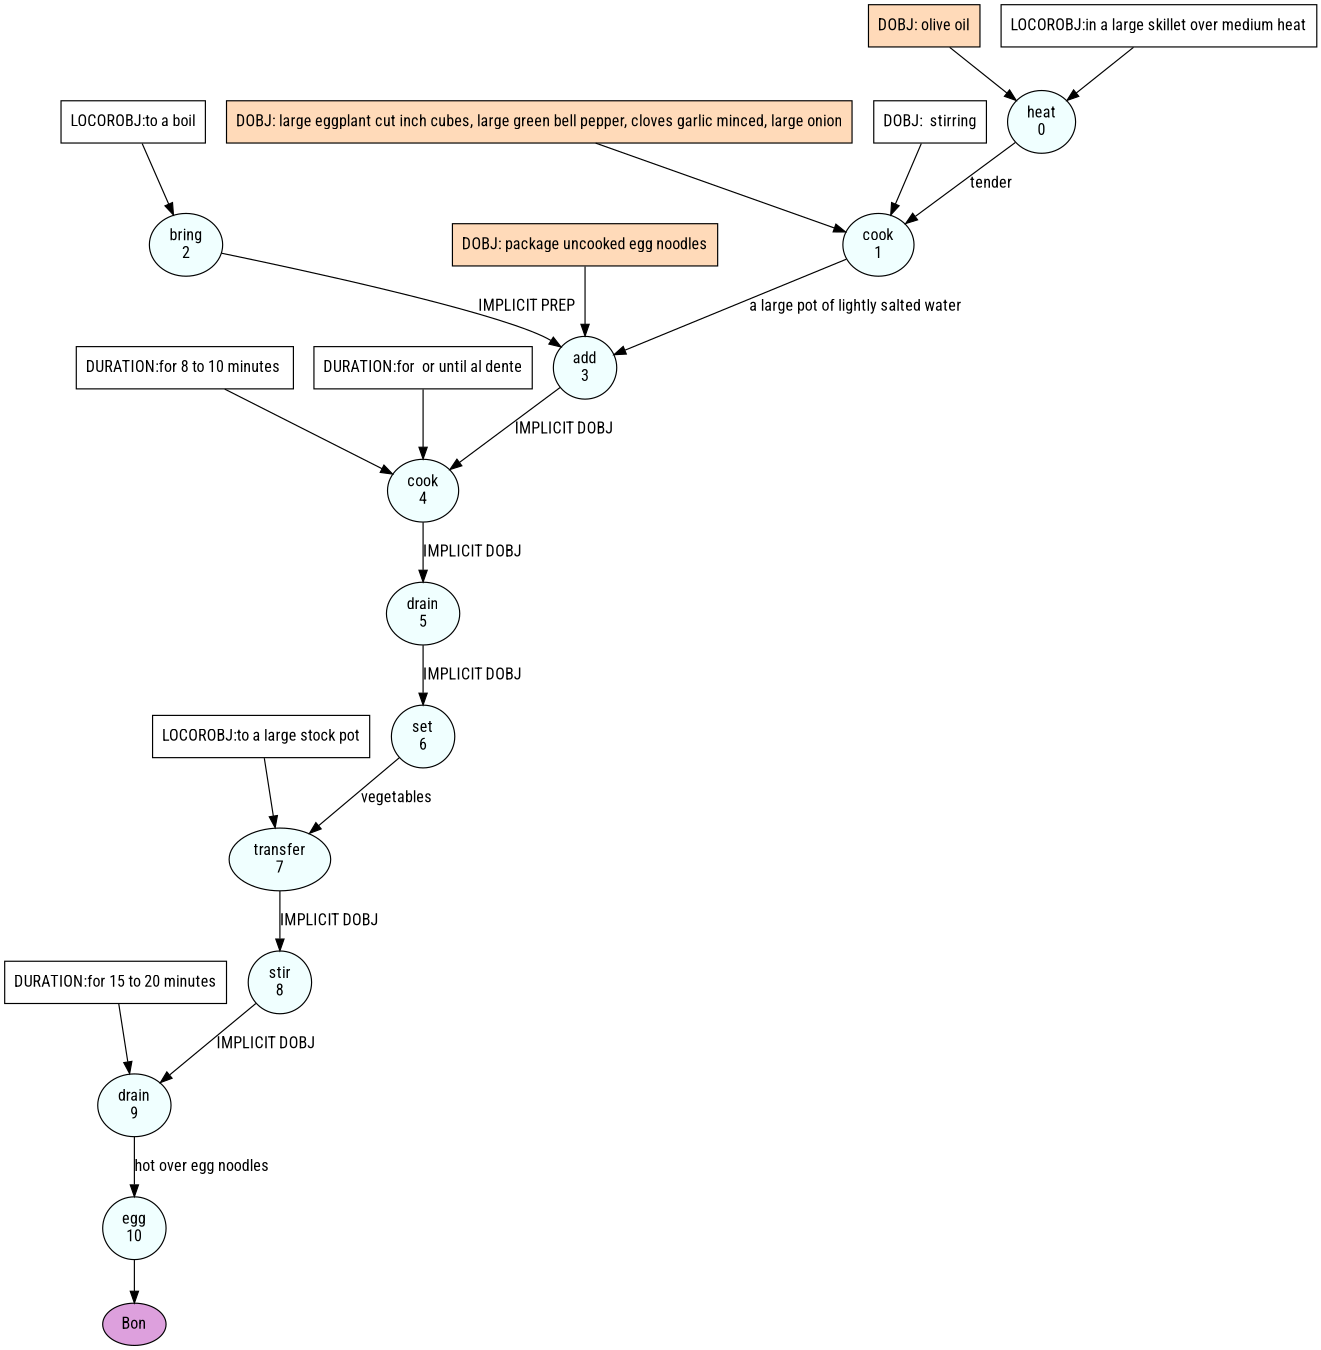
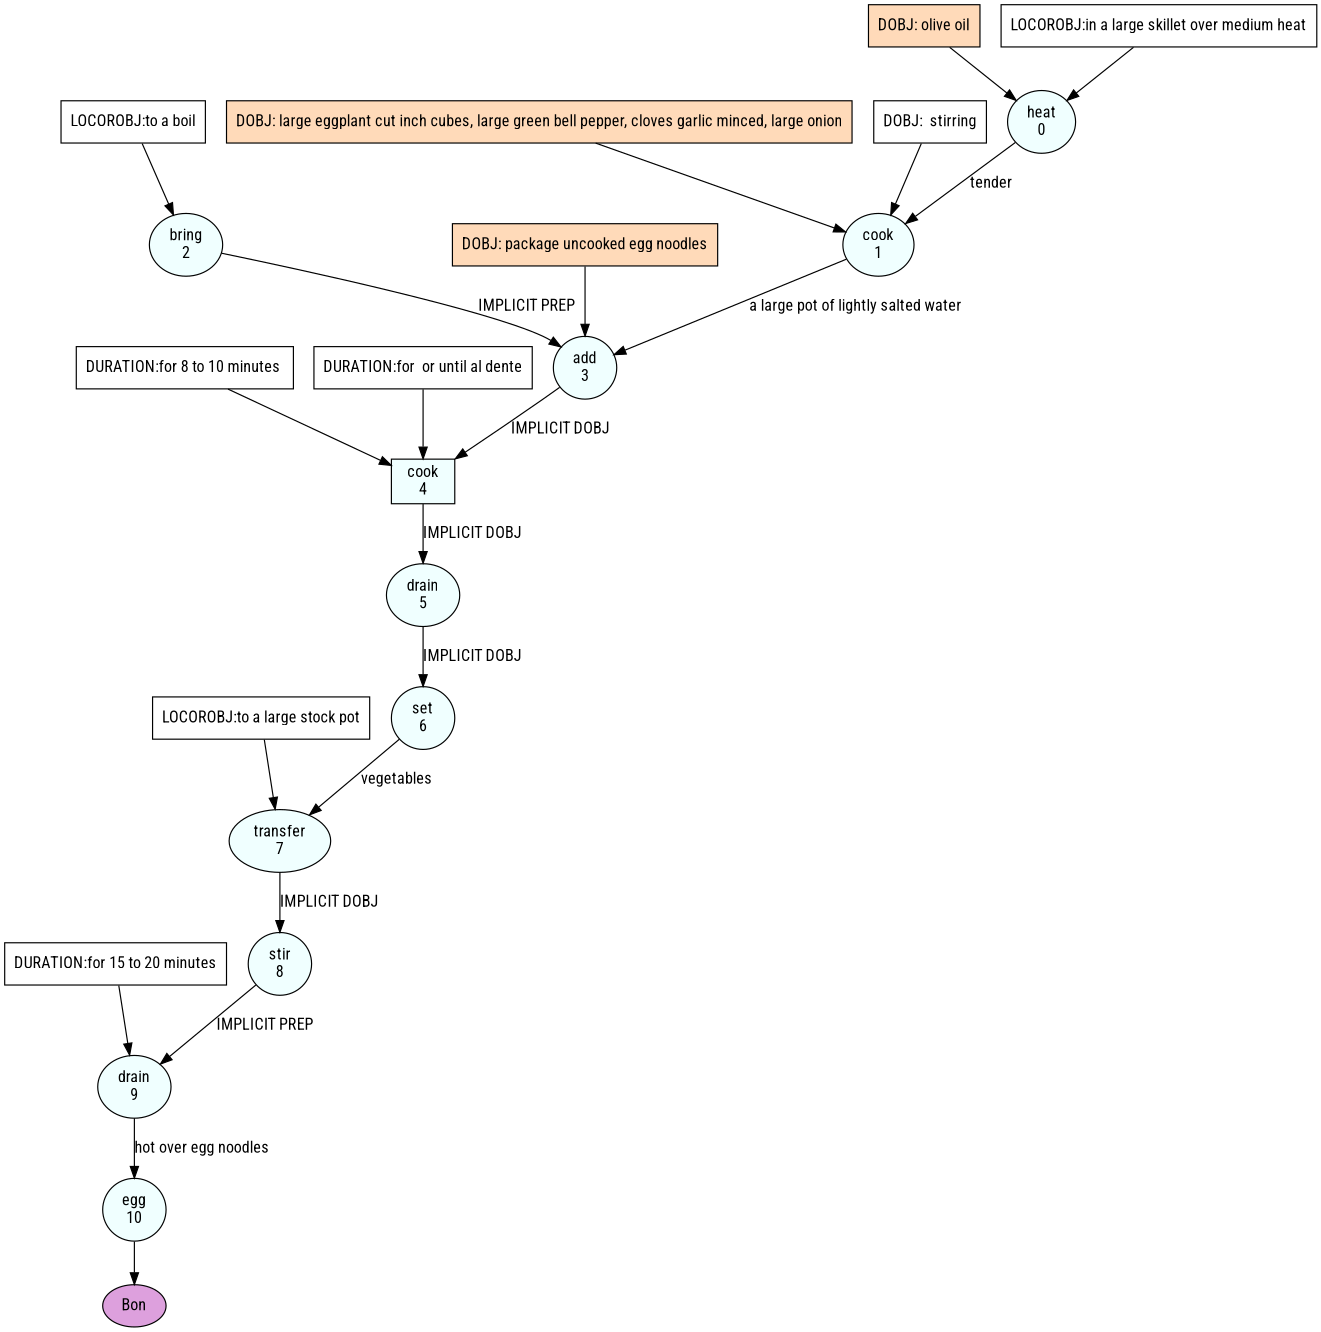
node "cook 4": shape ellipse -> box
edge "stir 8" -> "drain 9": label "IMPLICIT DOBJ" -> "IMPLICIT PREP"
